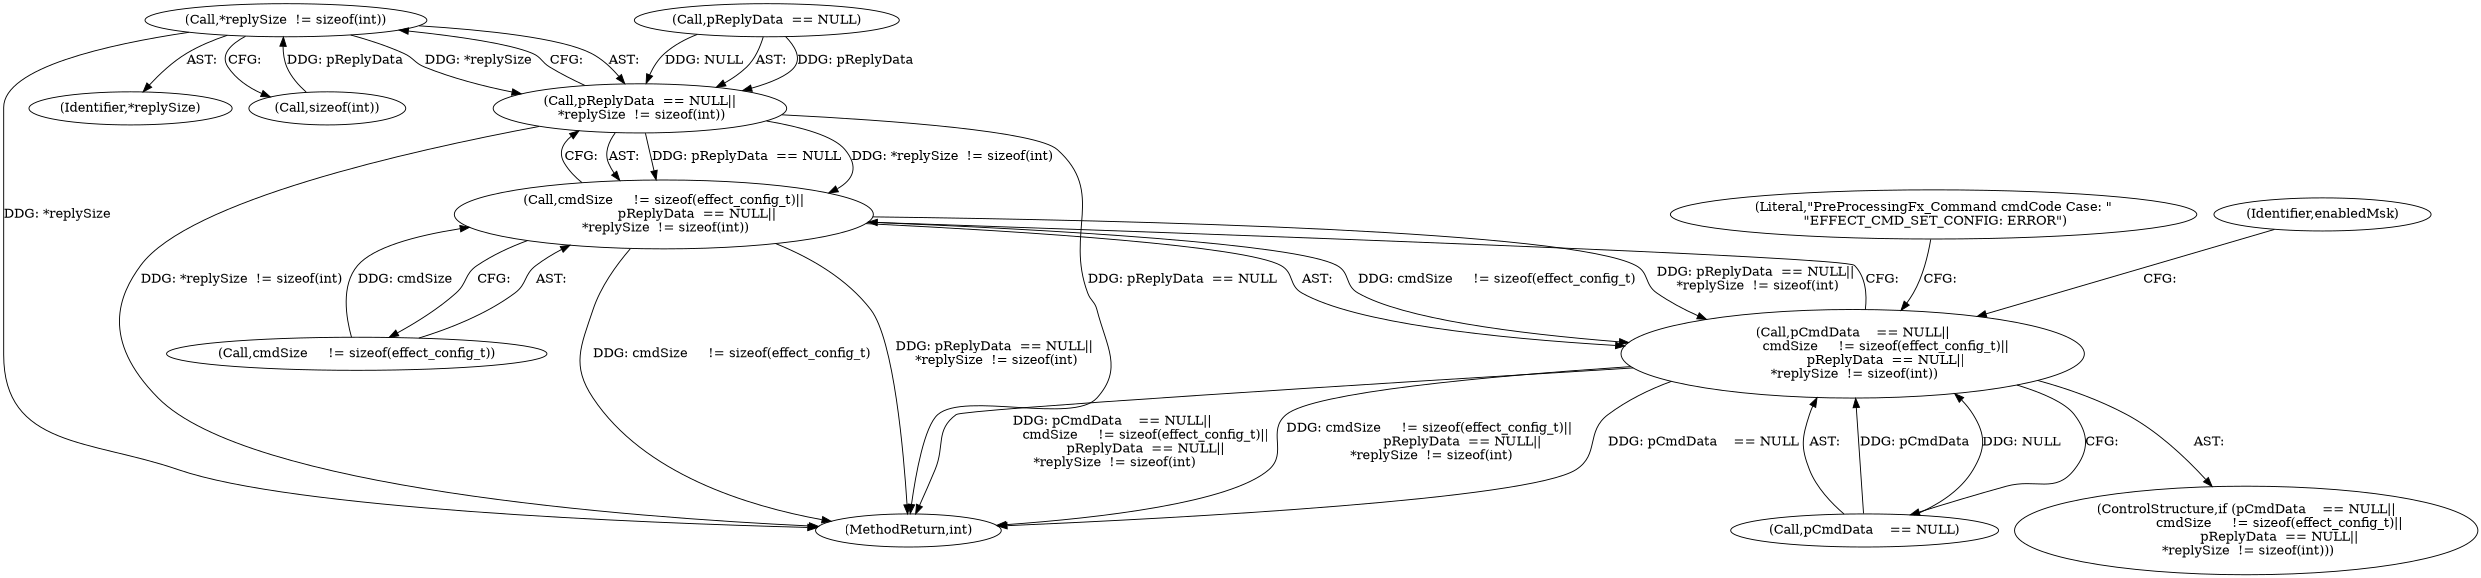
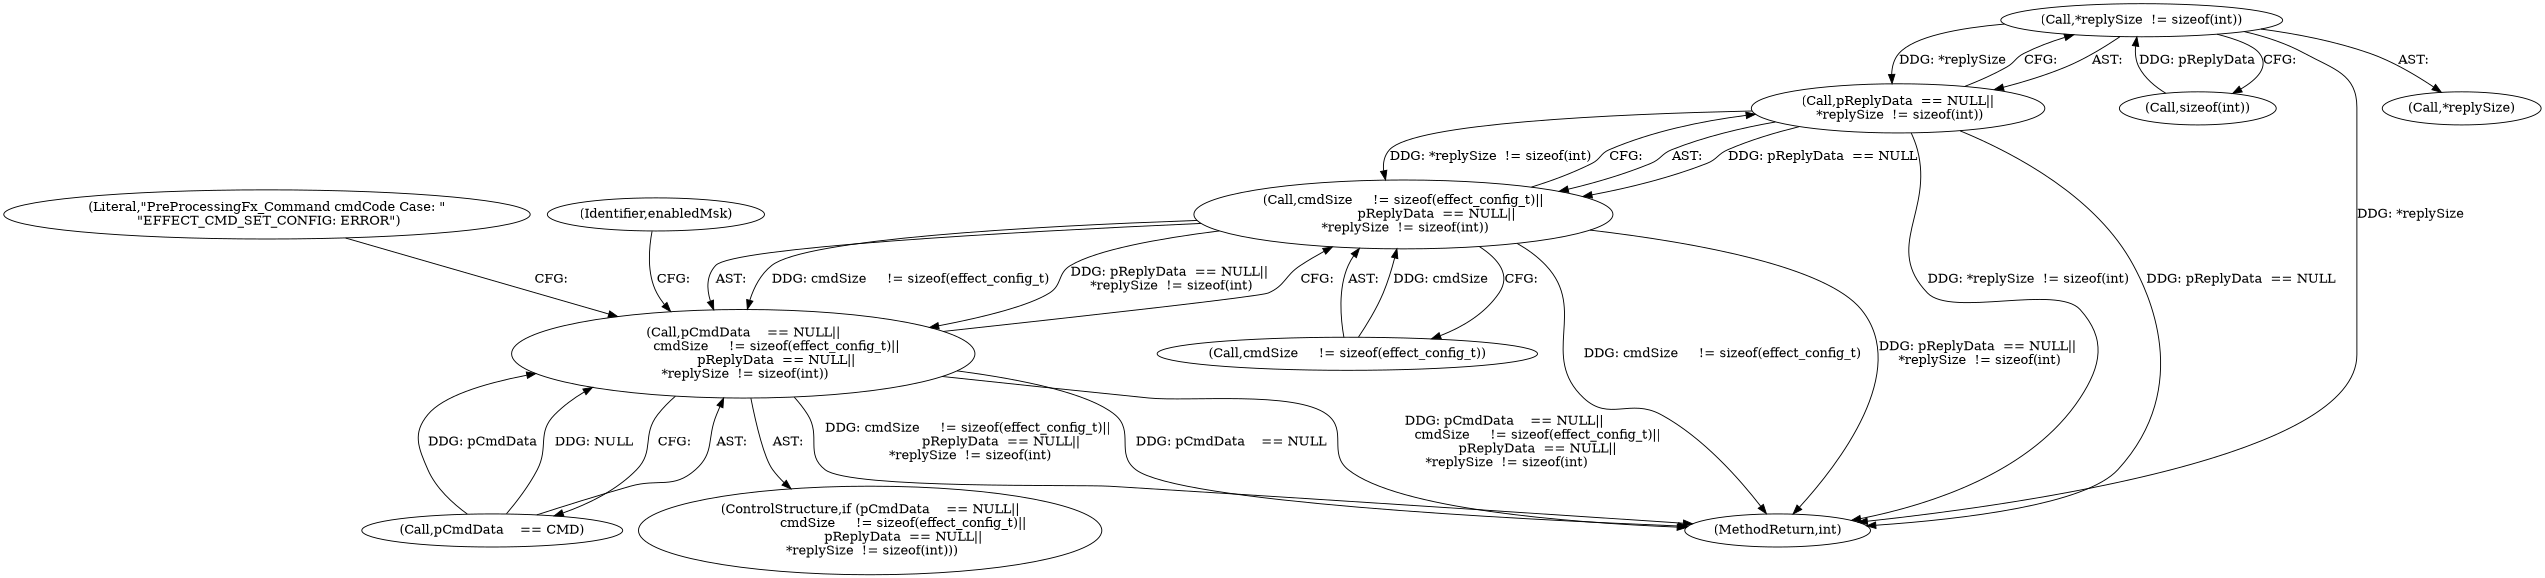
node "(Call,pReplyData  == NULL)": removed
node "(Identifier,*replySize)": label "(Identifier,*replySize)" -> "(Call,*replySize)"
node "(Call,pCmdData    == NULL)": label "(Call,pCmdData    == NULL)" -> "(Call,pCmdData    == CMD)"
